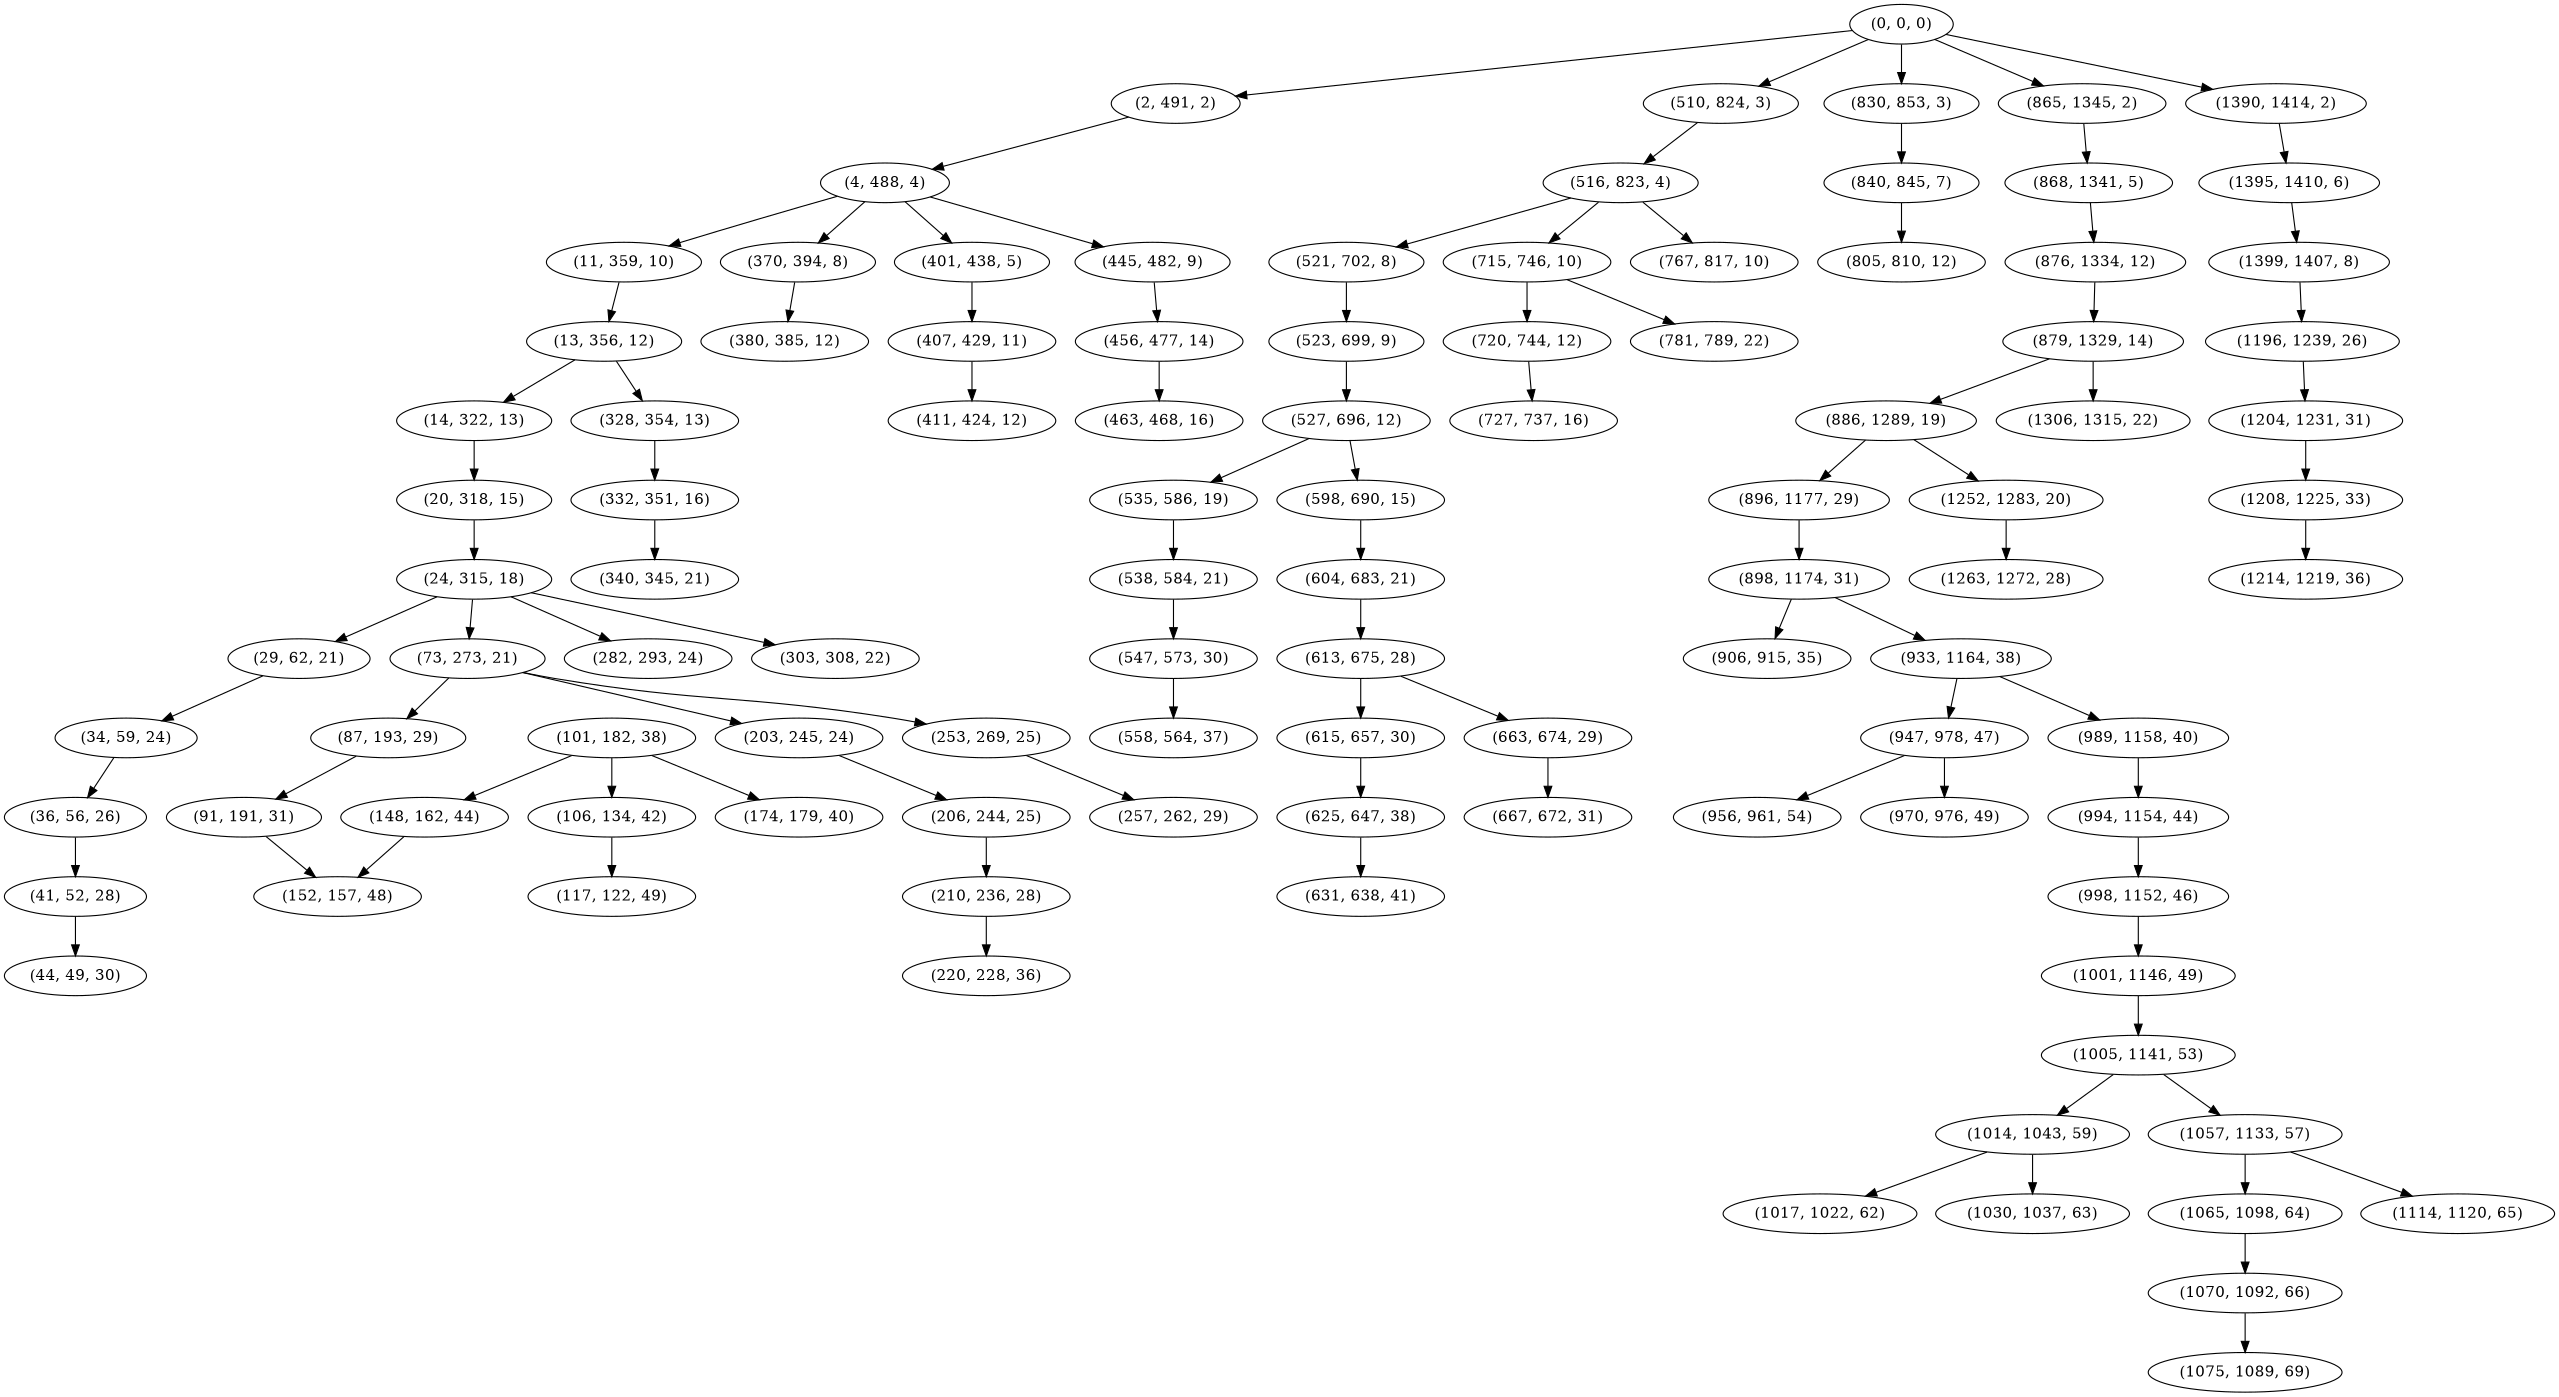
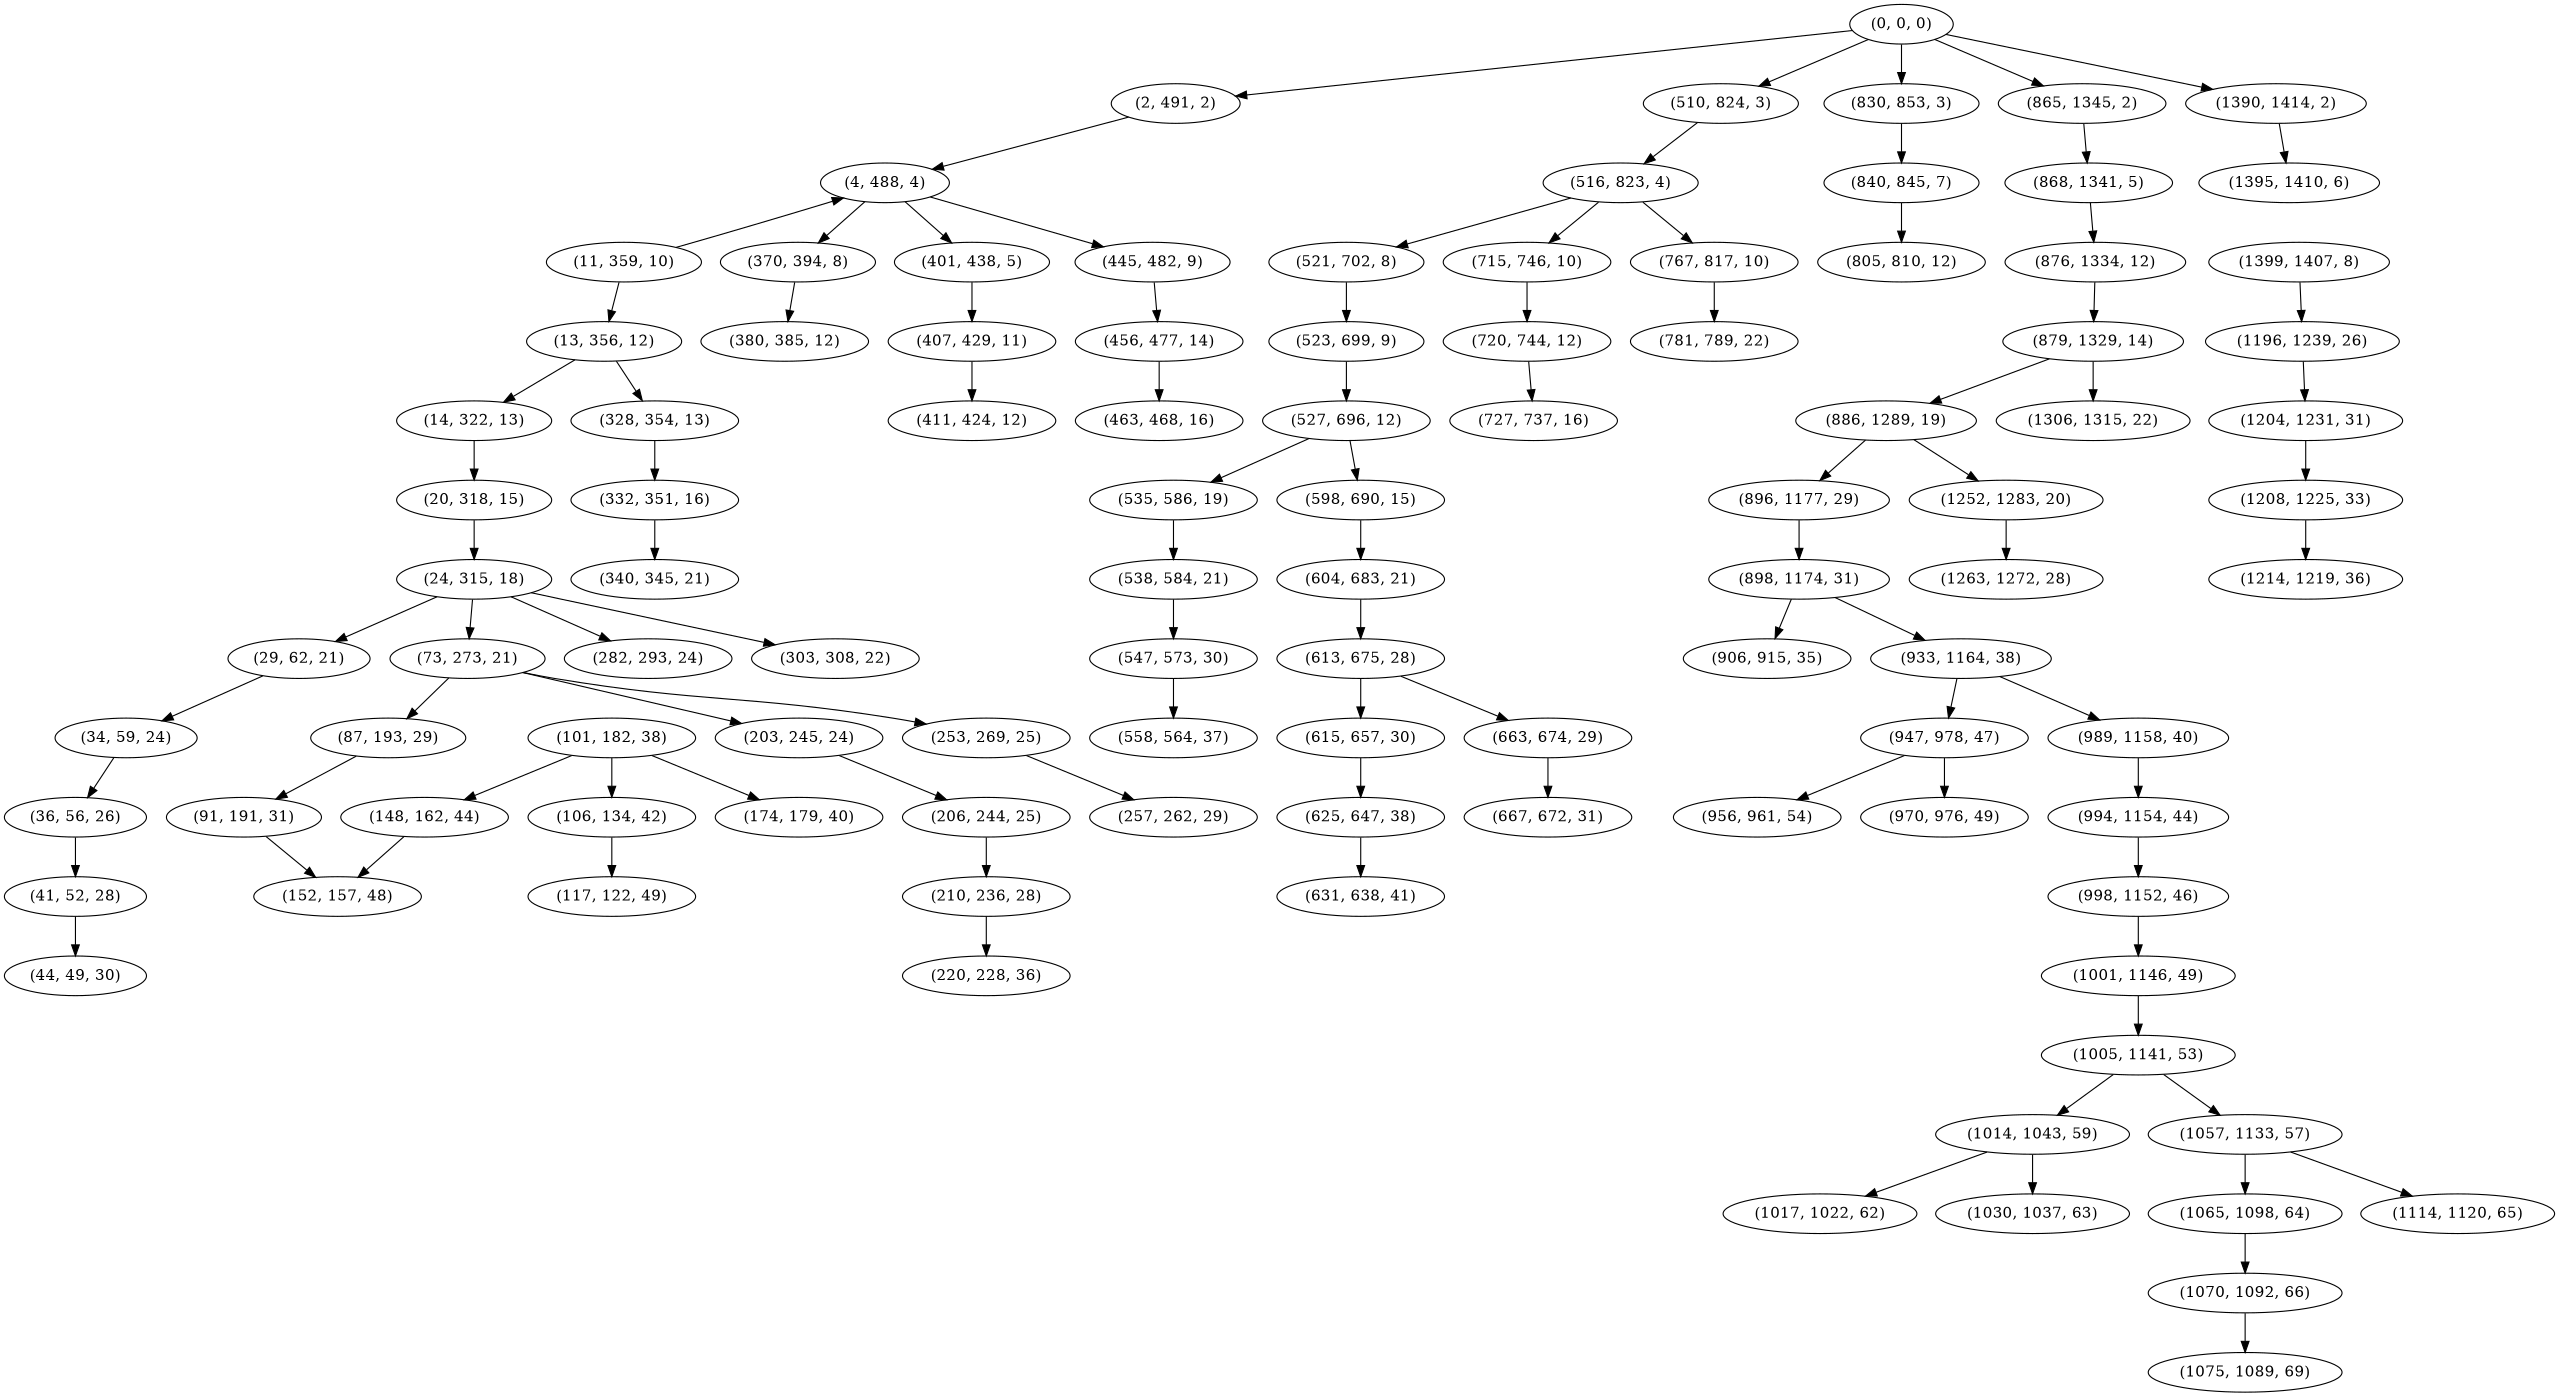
edge "(1395, 1410, 6)" -> "(1399, 1407, 8)": removed
edge "(4, 488, 4)" -> "(11, 359, 10)": reversed
edge "(715, 746, 10)" -> "(781, 789, 22)": now "(767, 817, 10)" -> "(781, 789, 22)"
